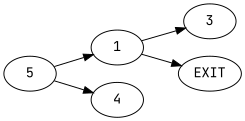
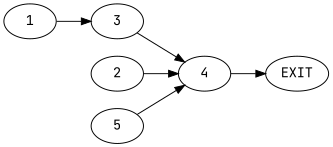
edge "3" -> "4": added
edge "1" -> "EXIT": now "4" -> "EXIT"
edge "5" -> "1": removed
node "2": added
